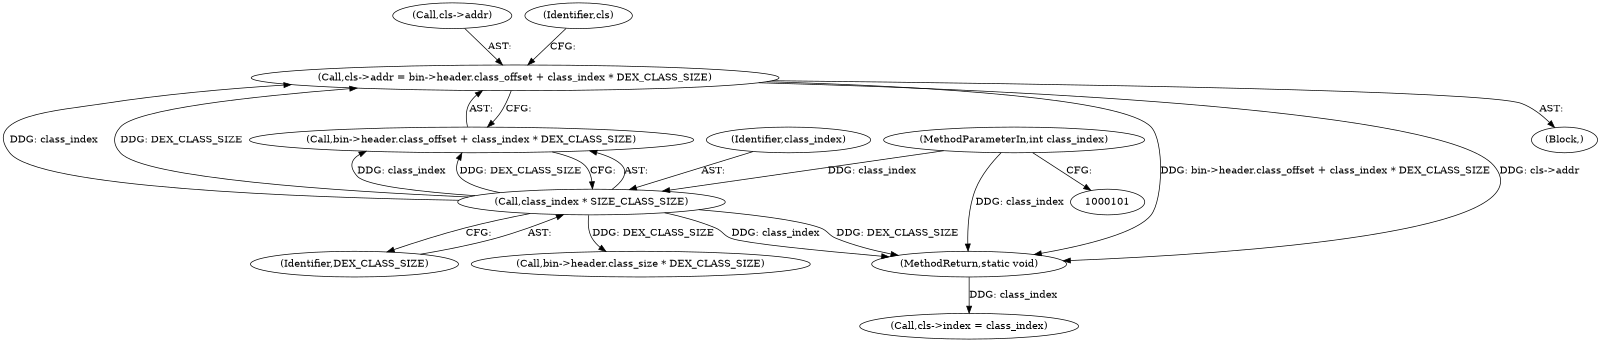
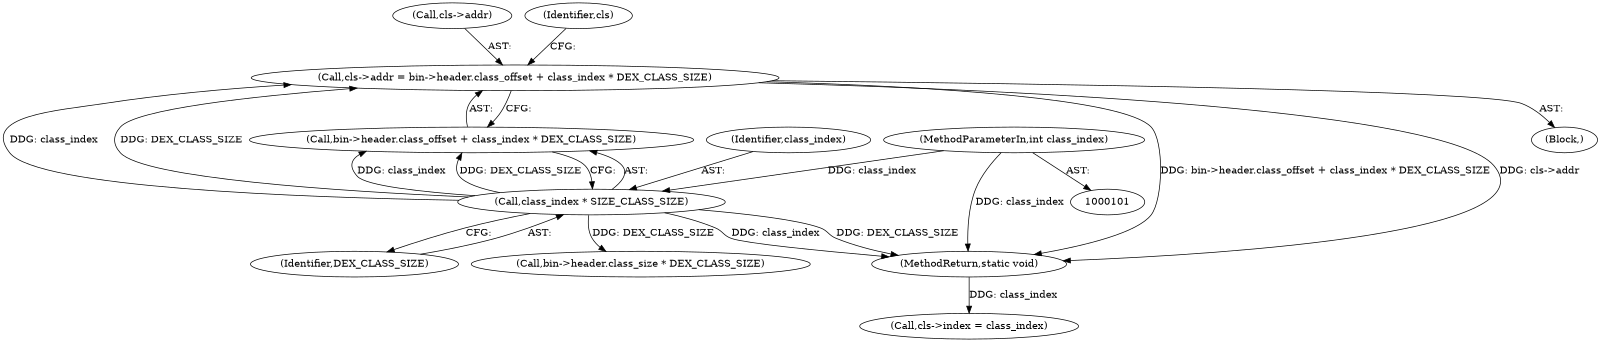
edge "(MethodParameterIn,int class_index)" -> "1000101": label "CFG: " -> "AST: "
